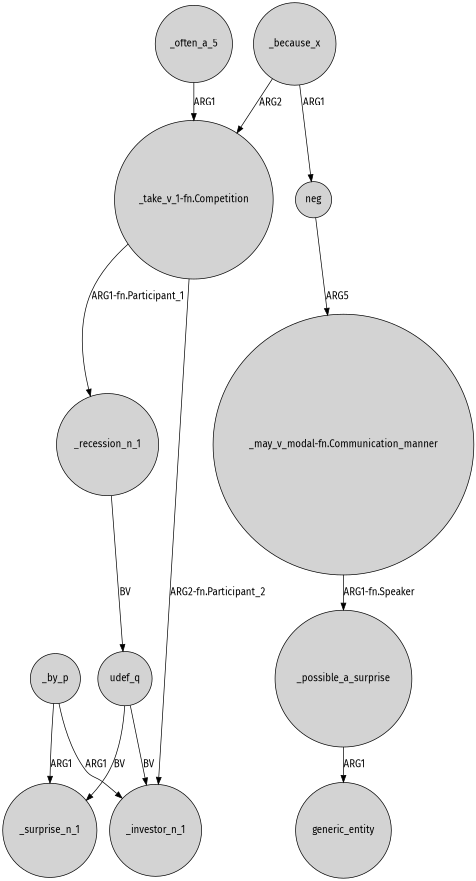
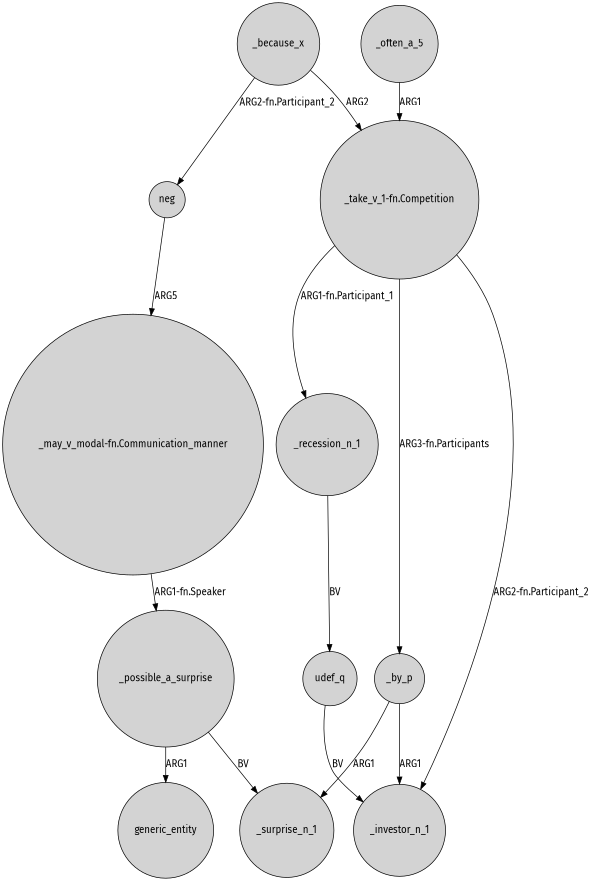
edge "_because_x" -> "neg": label "ARG1" -> "ARG2-fn.Participant_2"
edge "_take_v_1-fn.Competition" -> "_by_p": added, label "ARG3-fn.Participants"
edge "udef_q" -> "_surprise_n_1": now "_possible_a_surprise" -> "_surprise_n_1"
